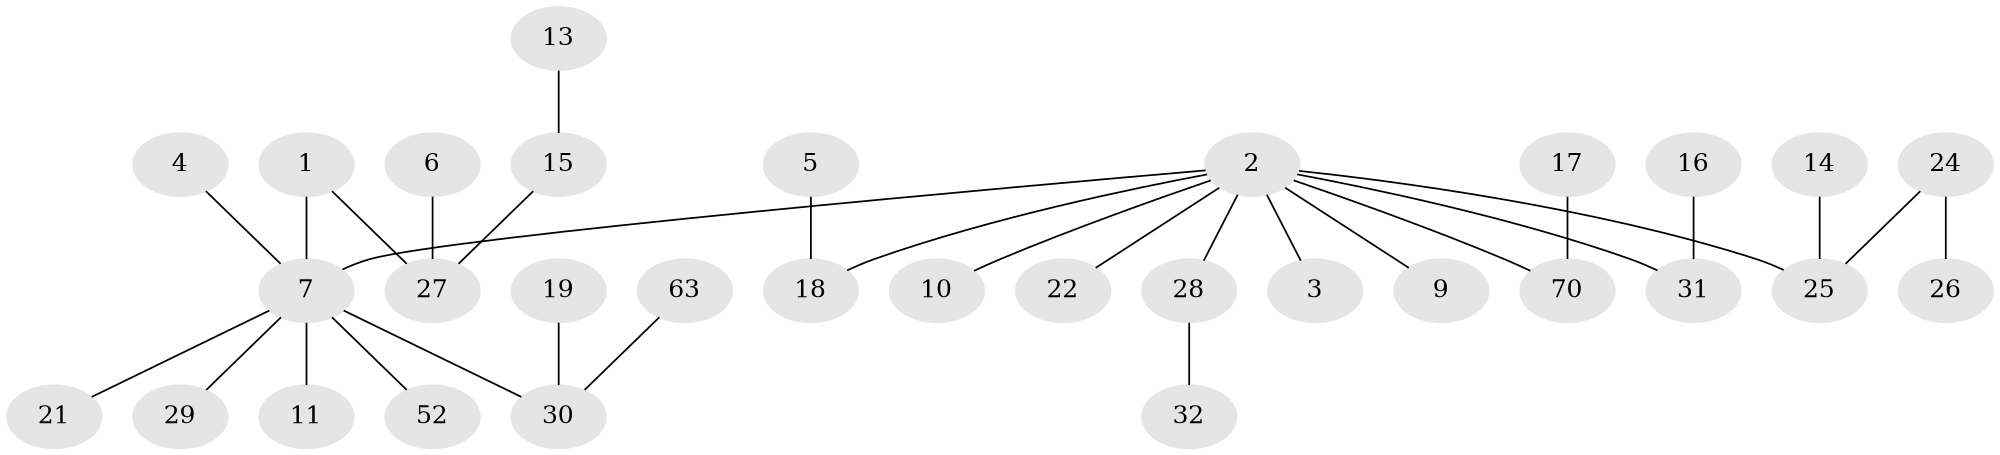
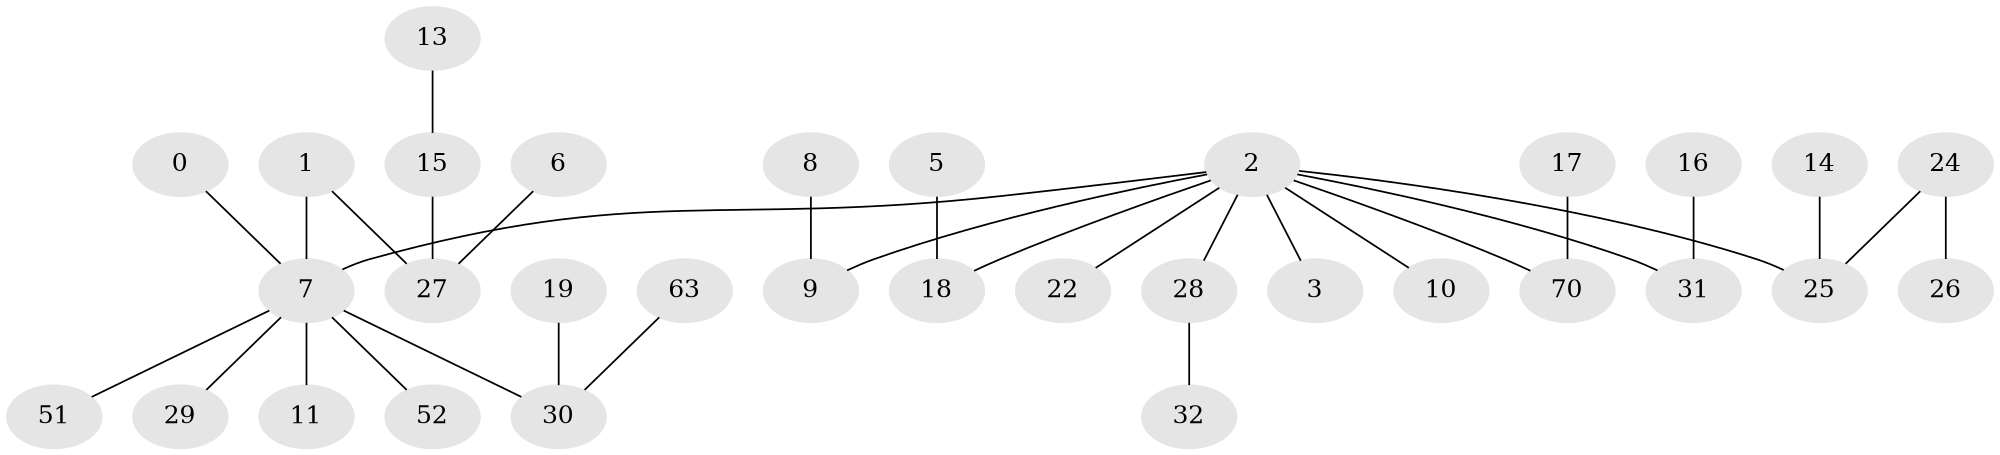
node "4": label "4" -> "0"
node "8": added
node "21": label "21" -> "51"
